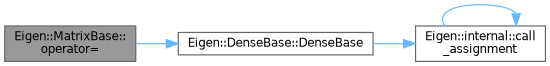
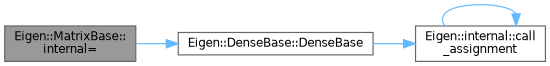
node "Eigen::MatrixBase:: operator=": label "Eigen::MatrixBase:: operator=" -> "Eigen::MatrixBase:: internal="
